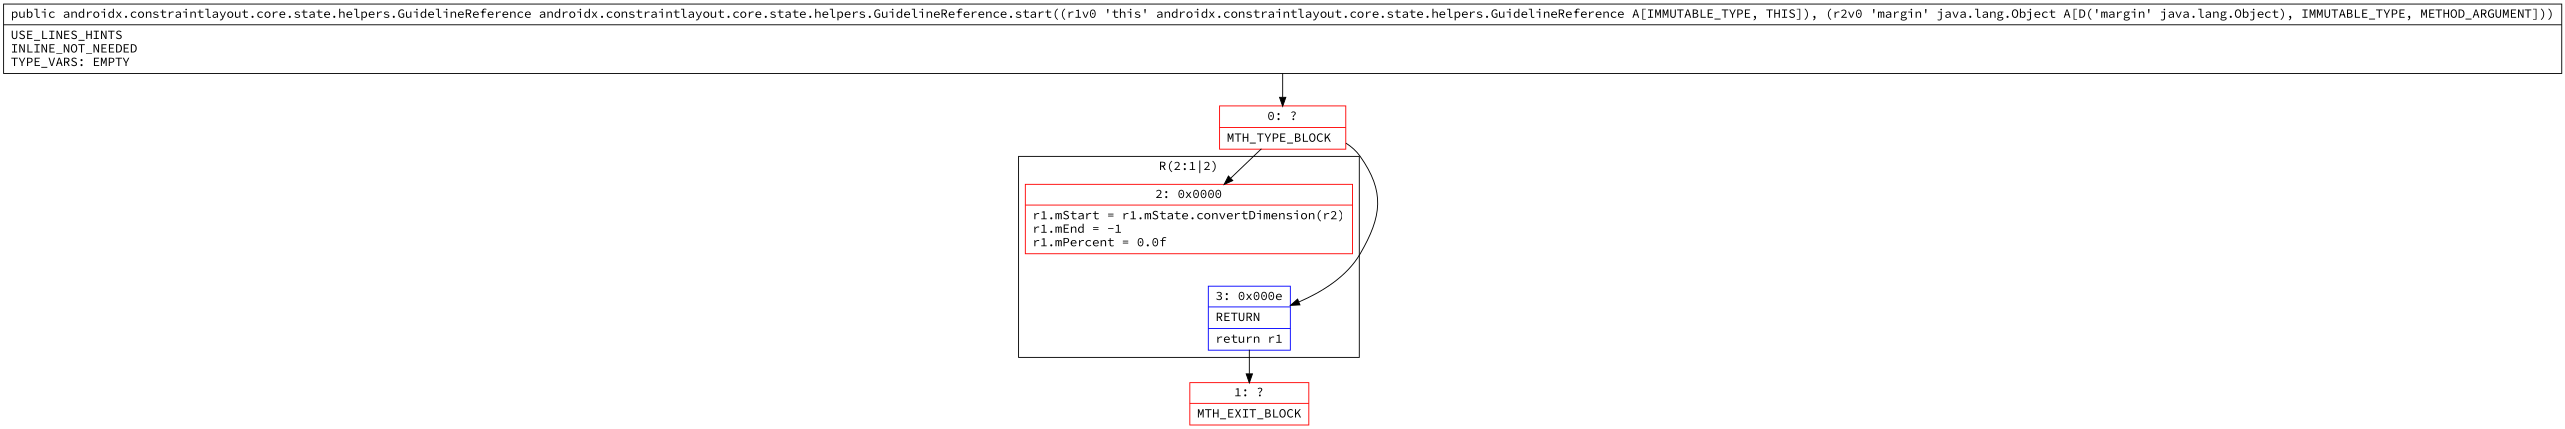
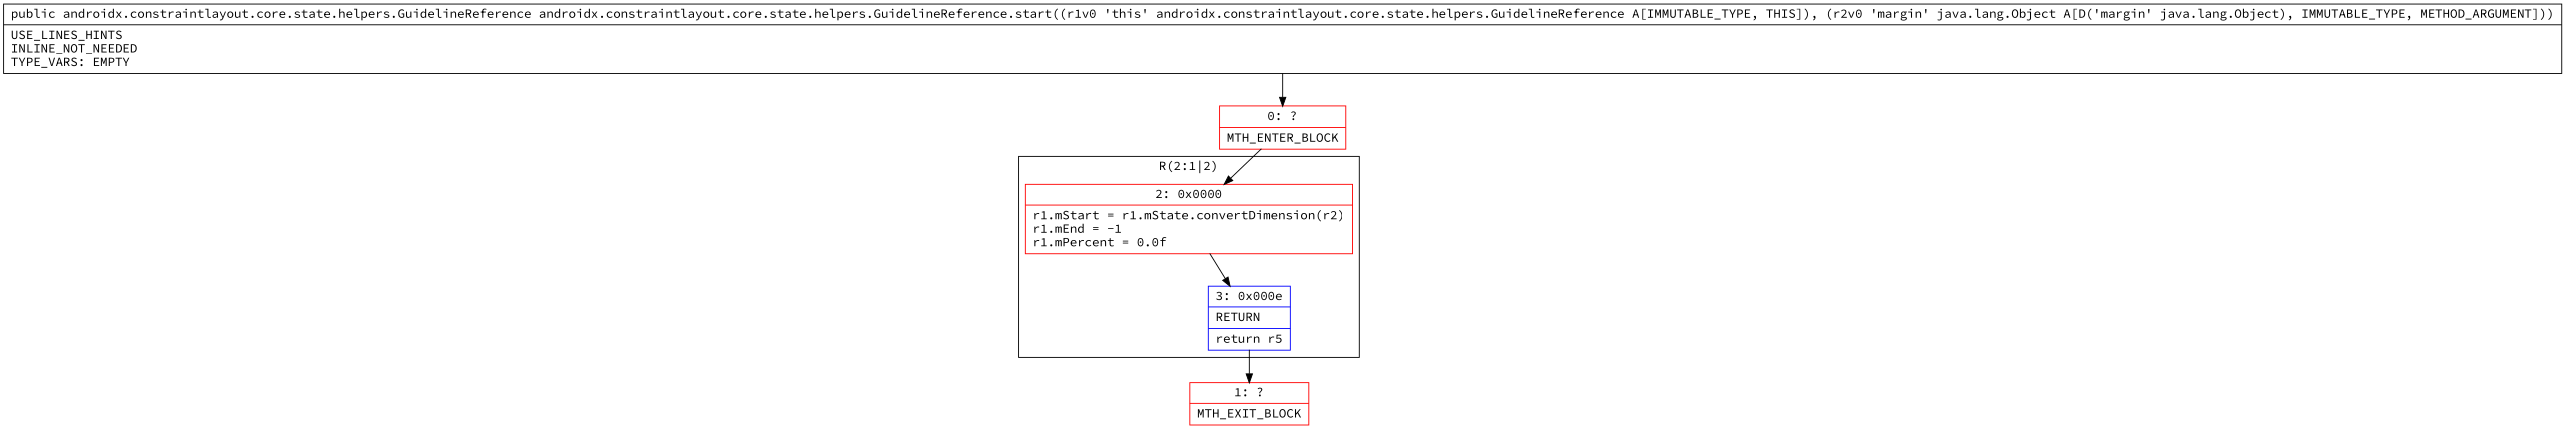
node "0: ?": text "MTH_TYPE_BLOCK" -> "MTH_ENTER_BLOCK"
edge "0: ?" -> "3: 0x000e": now "2: 0x0000" -> "3: 0x000e"
node "3: 0x000e": text "return r1" -> "return r5"
